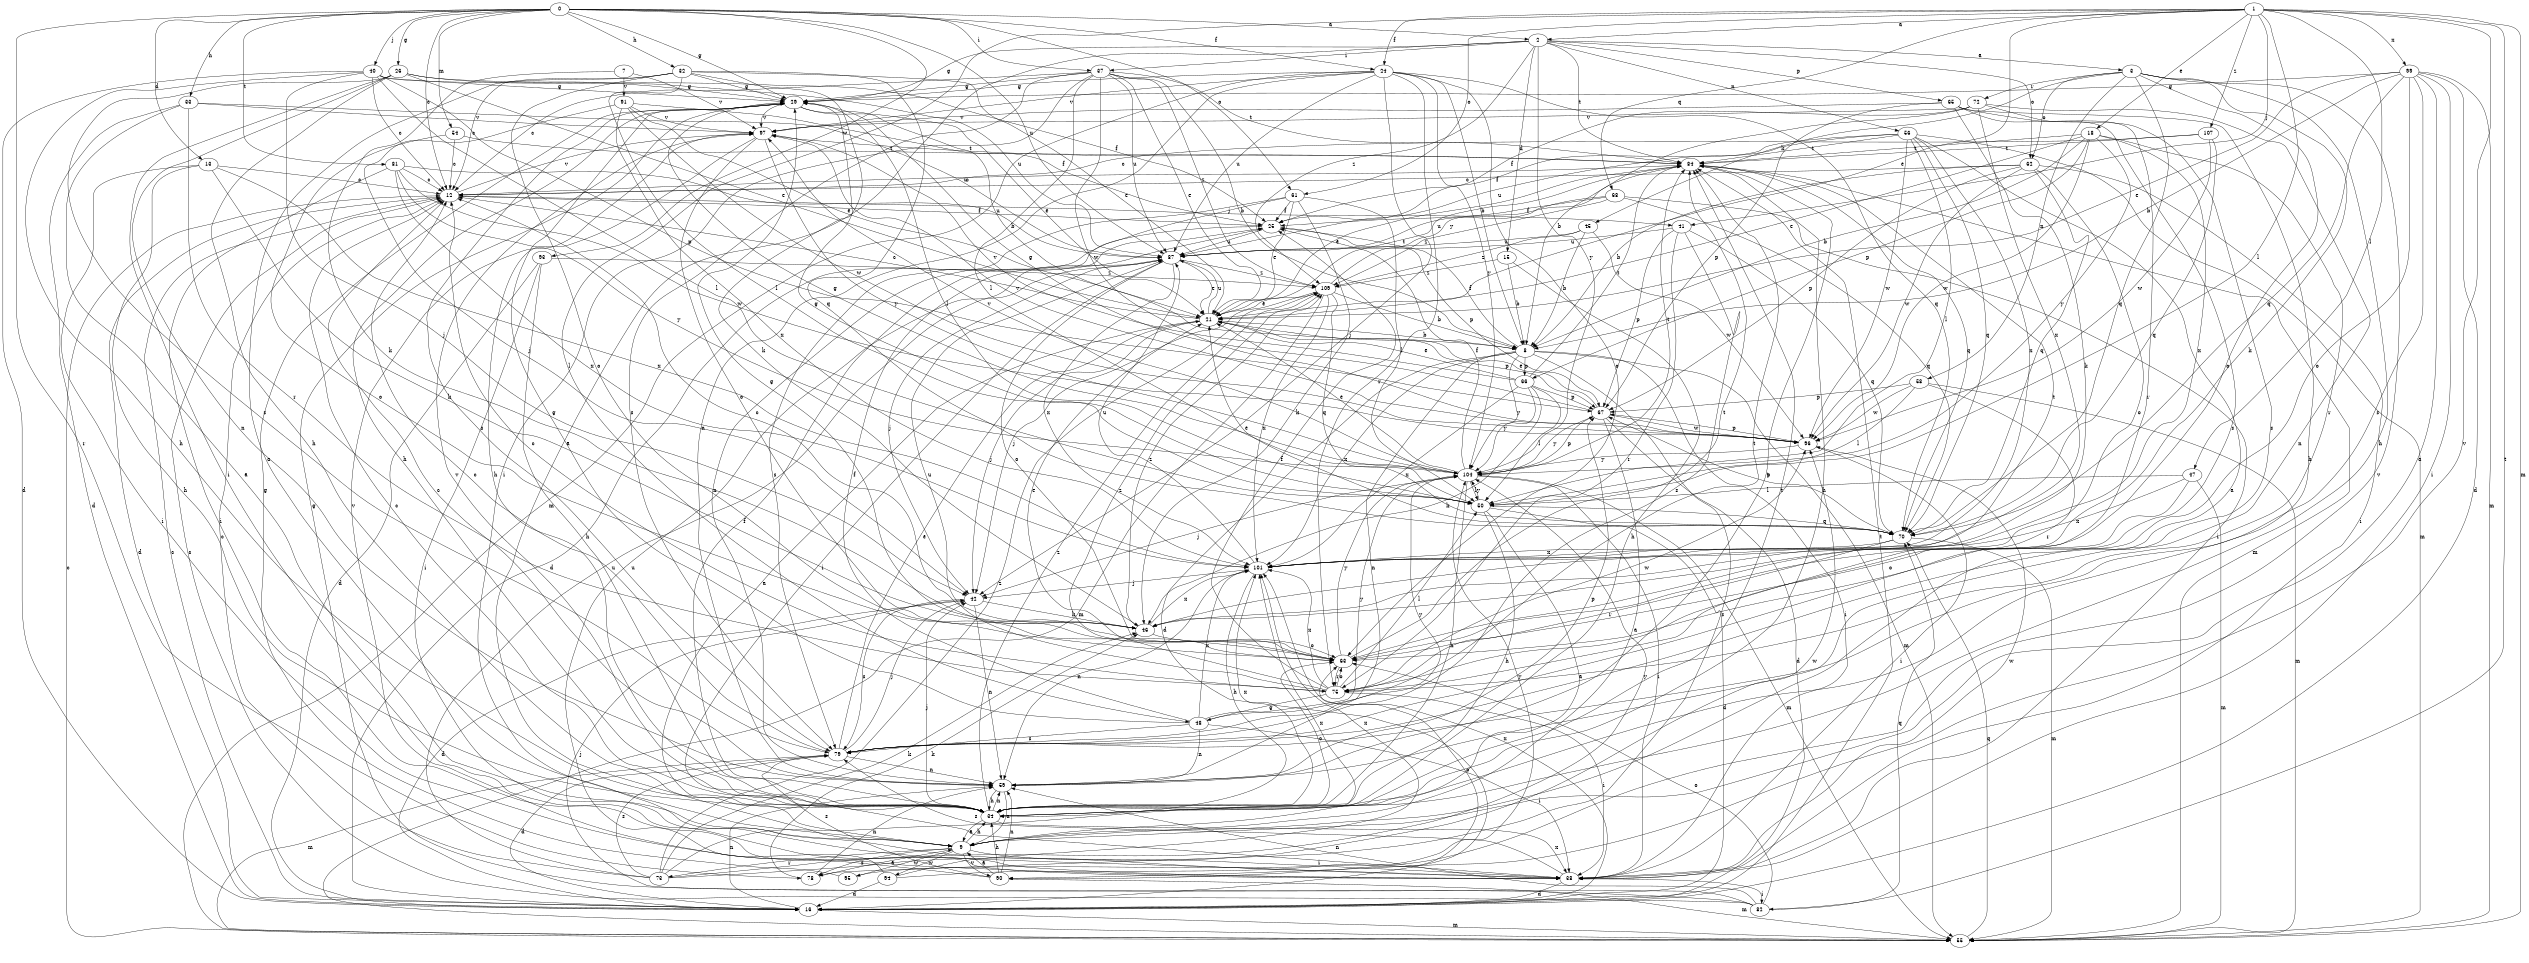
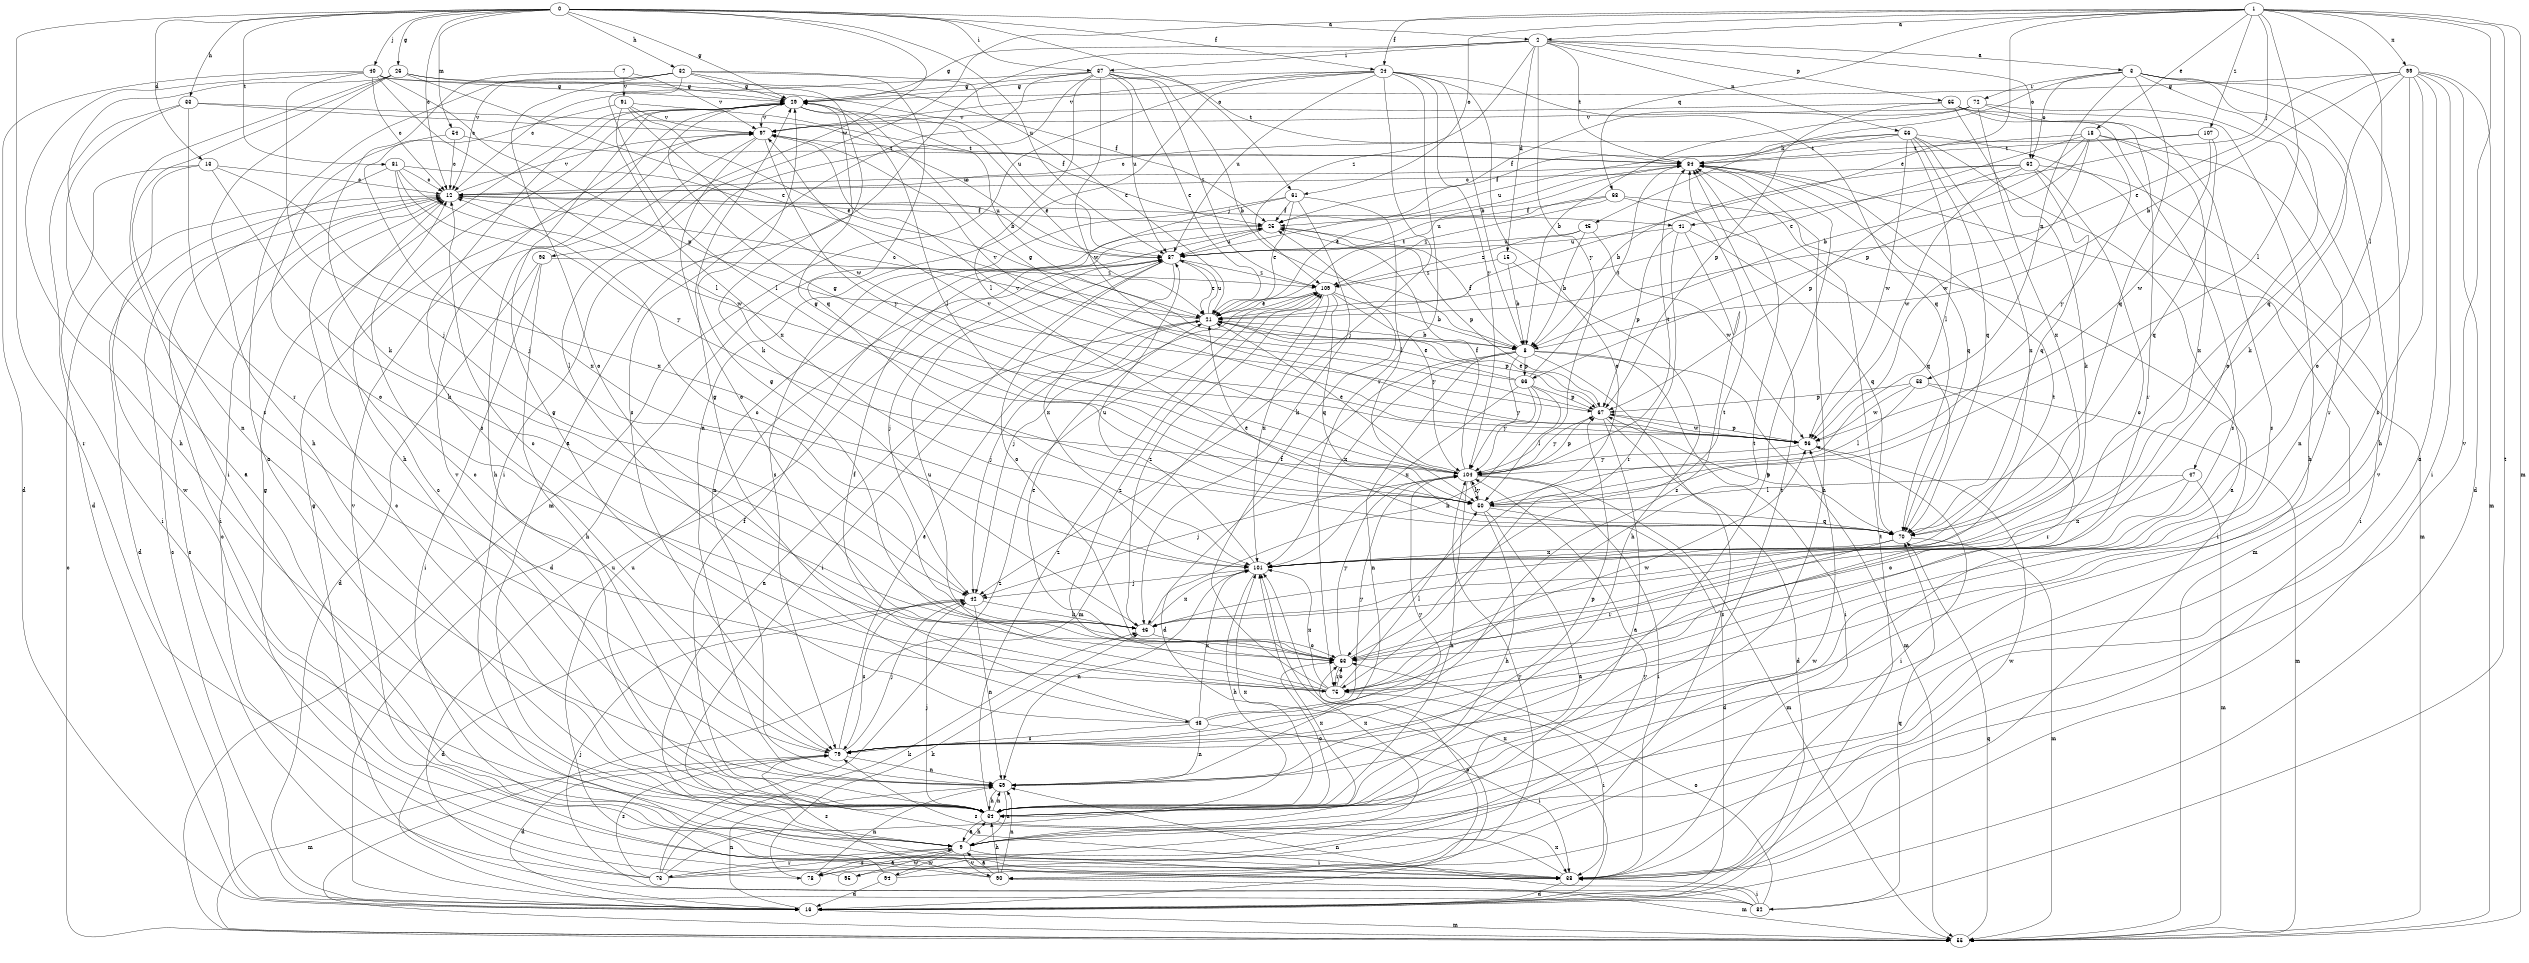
edge "109" -> "84": now "109" -> "104"
edge "13" -> "34": label "h" -> "w"
edge "75" -> "48": now "75" -> "29"
edge "38" -> "82": reversed
